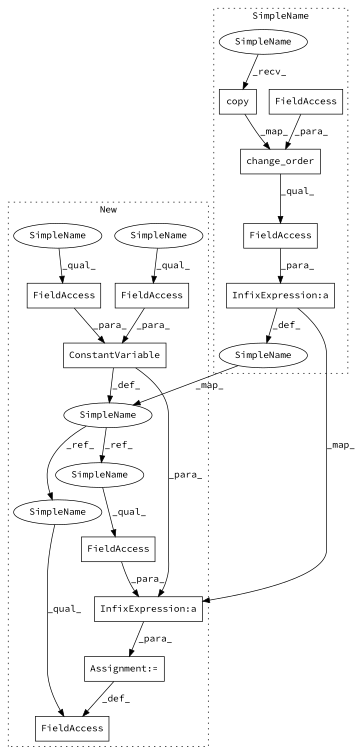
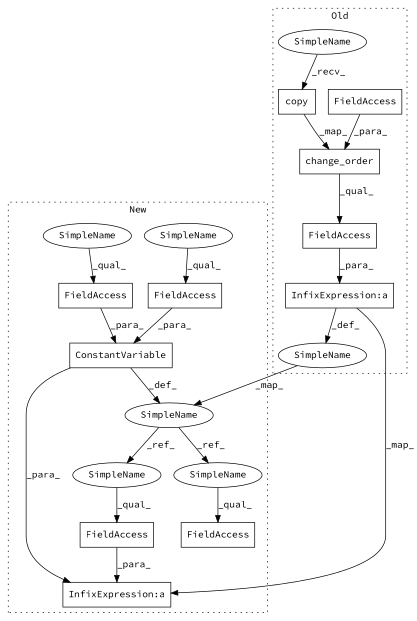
cluster "SimpleName": label "SimpleName" -> "Old"
node "Assignment:=": removed
